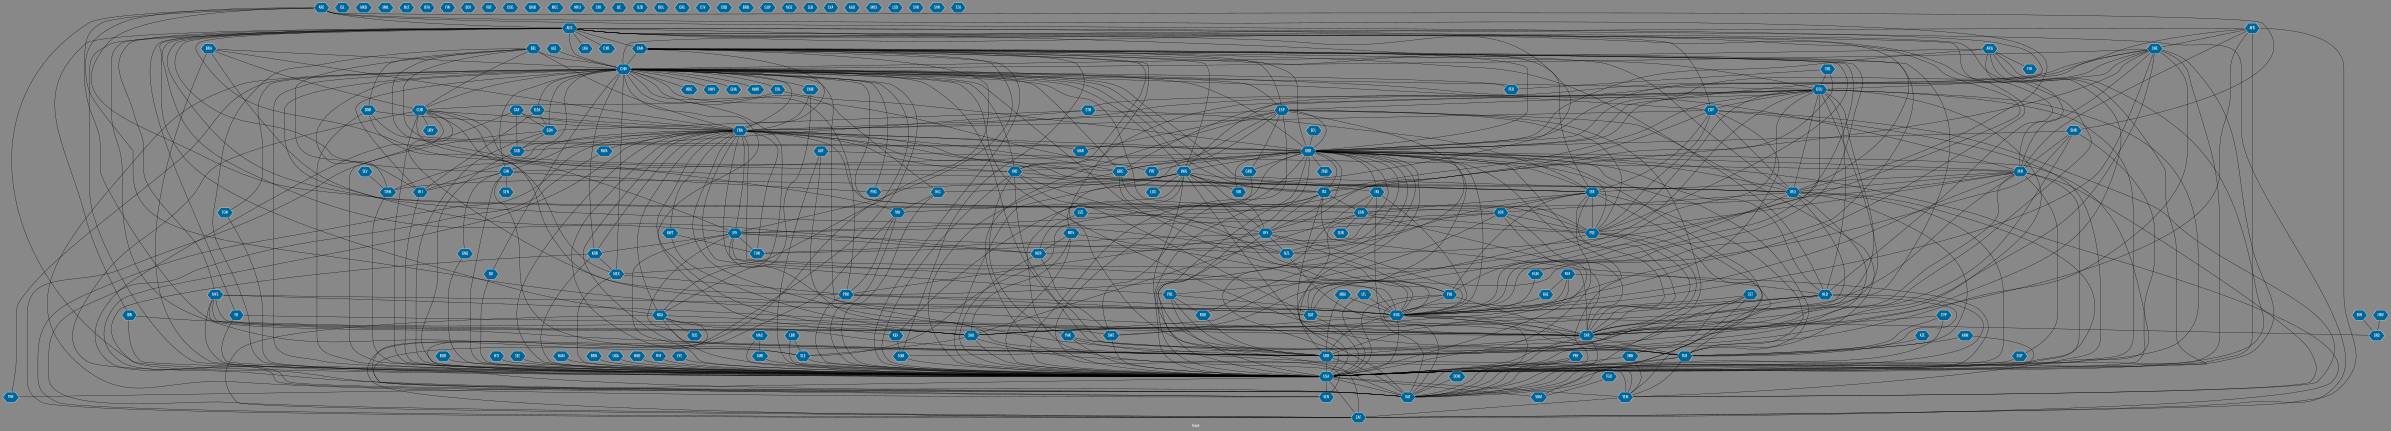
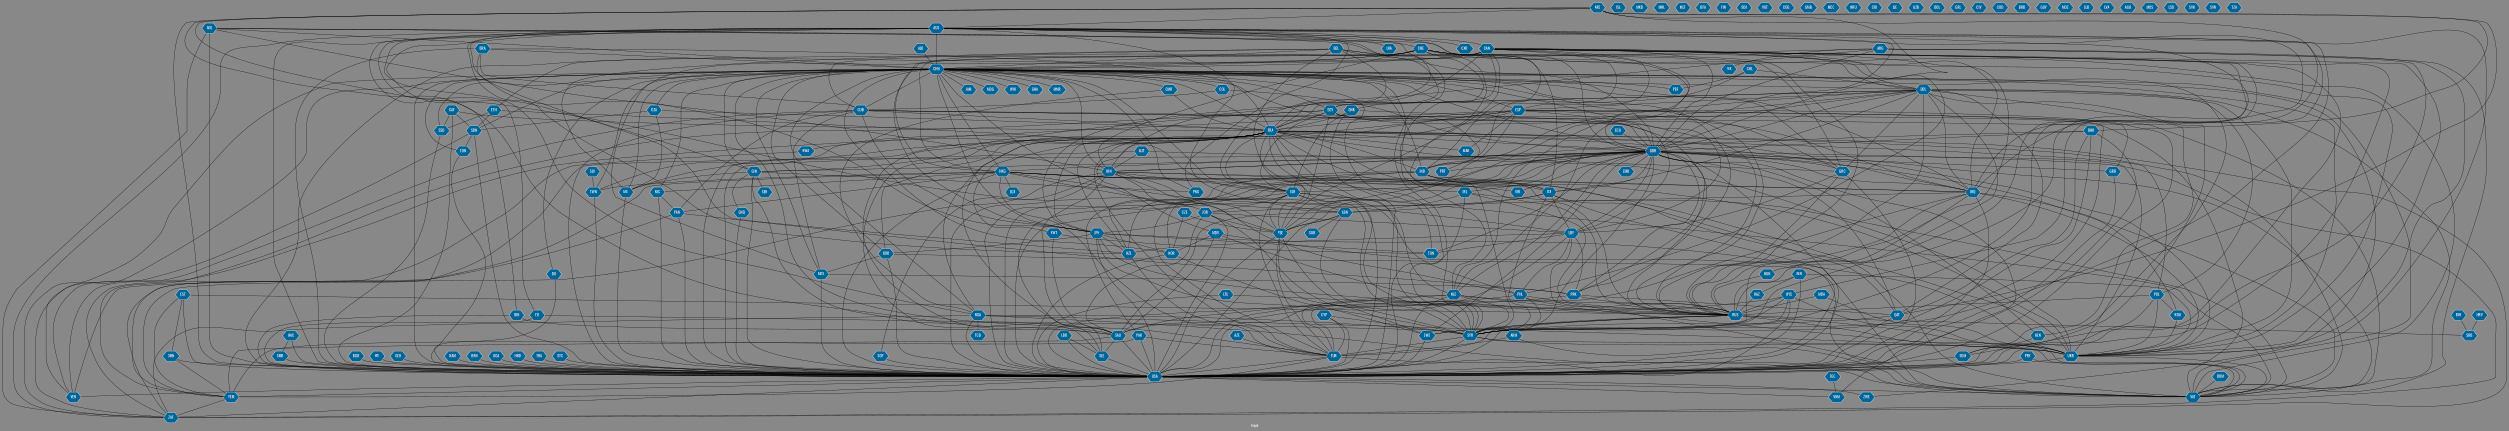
node "JAM": added
node "URY": removed
edge "SDN" -- "SSD": now "SDN" -- "TON"
edge "CHN" -- "JPN": added
